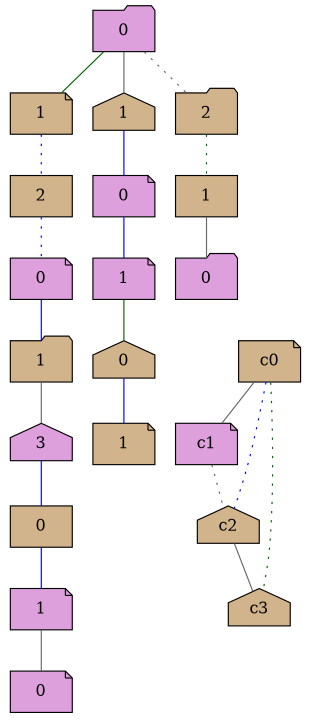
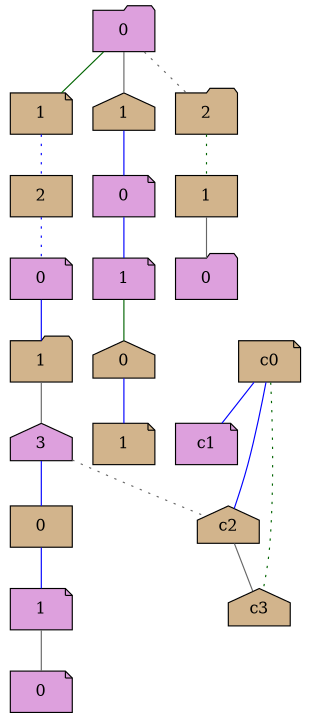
edge "c0" -- "c1": color gray40 -> blue
edge "c0" -- "c2": style dotted -> solid
edge "c1" -- "c2": now "3" -- "c2"
